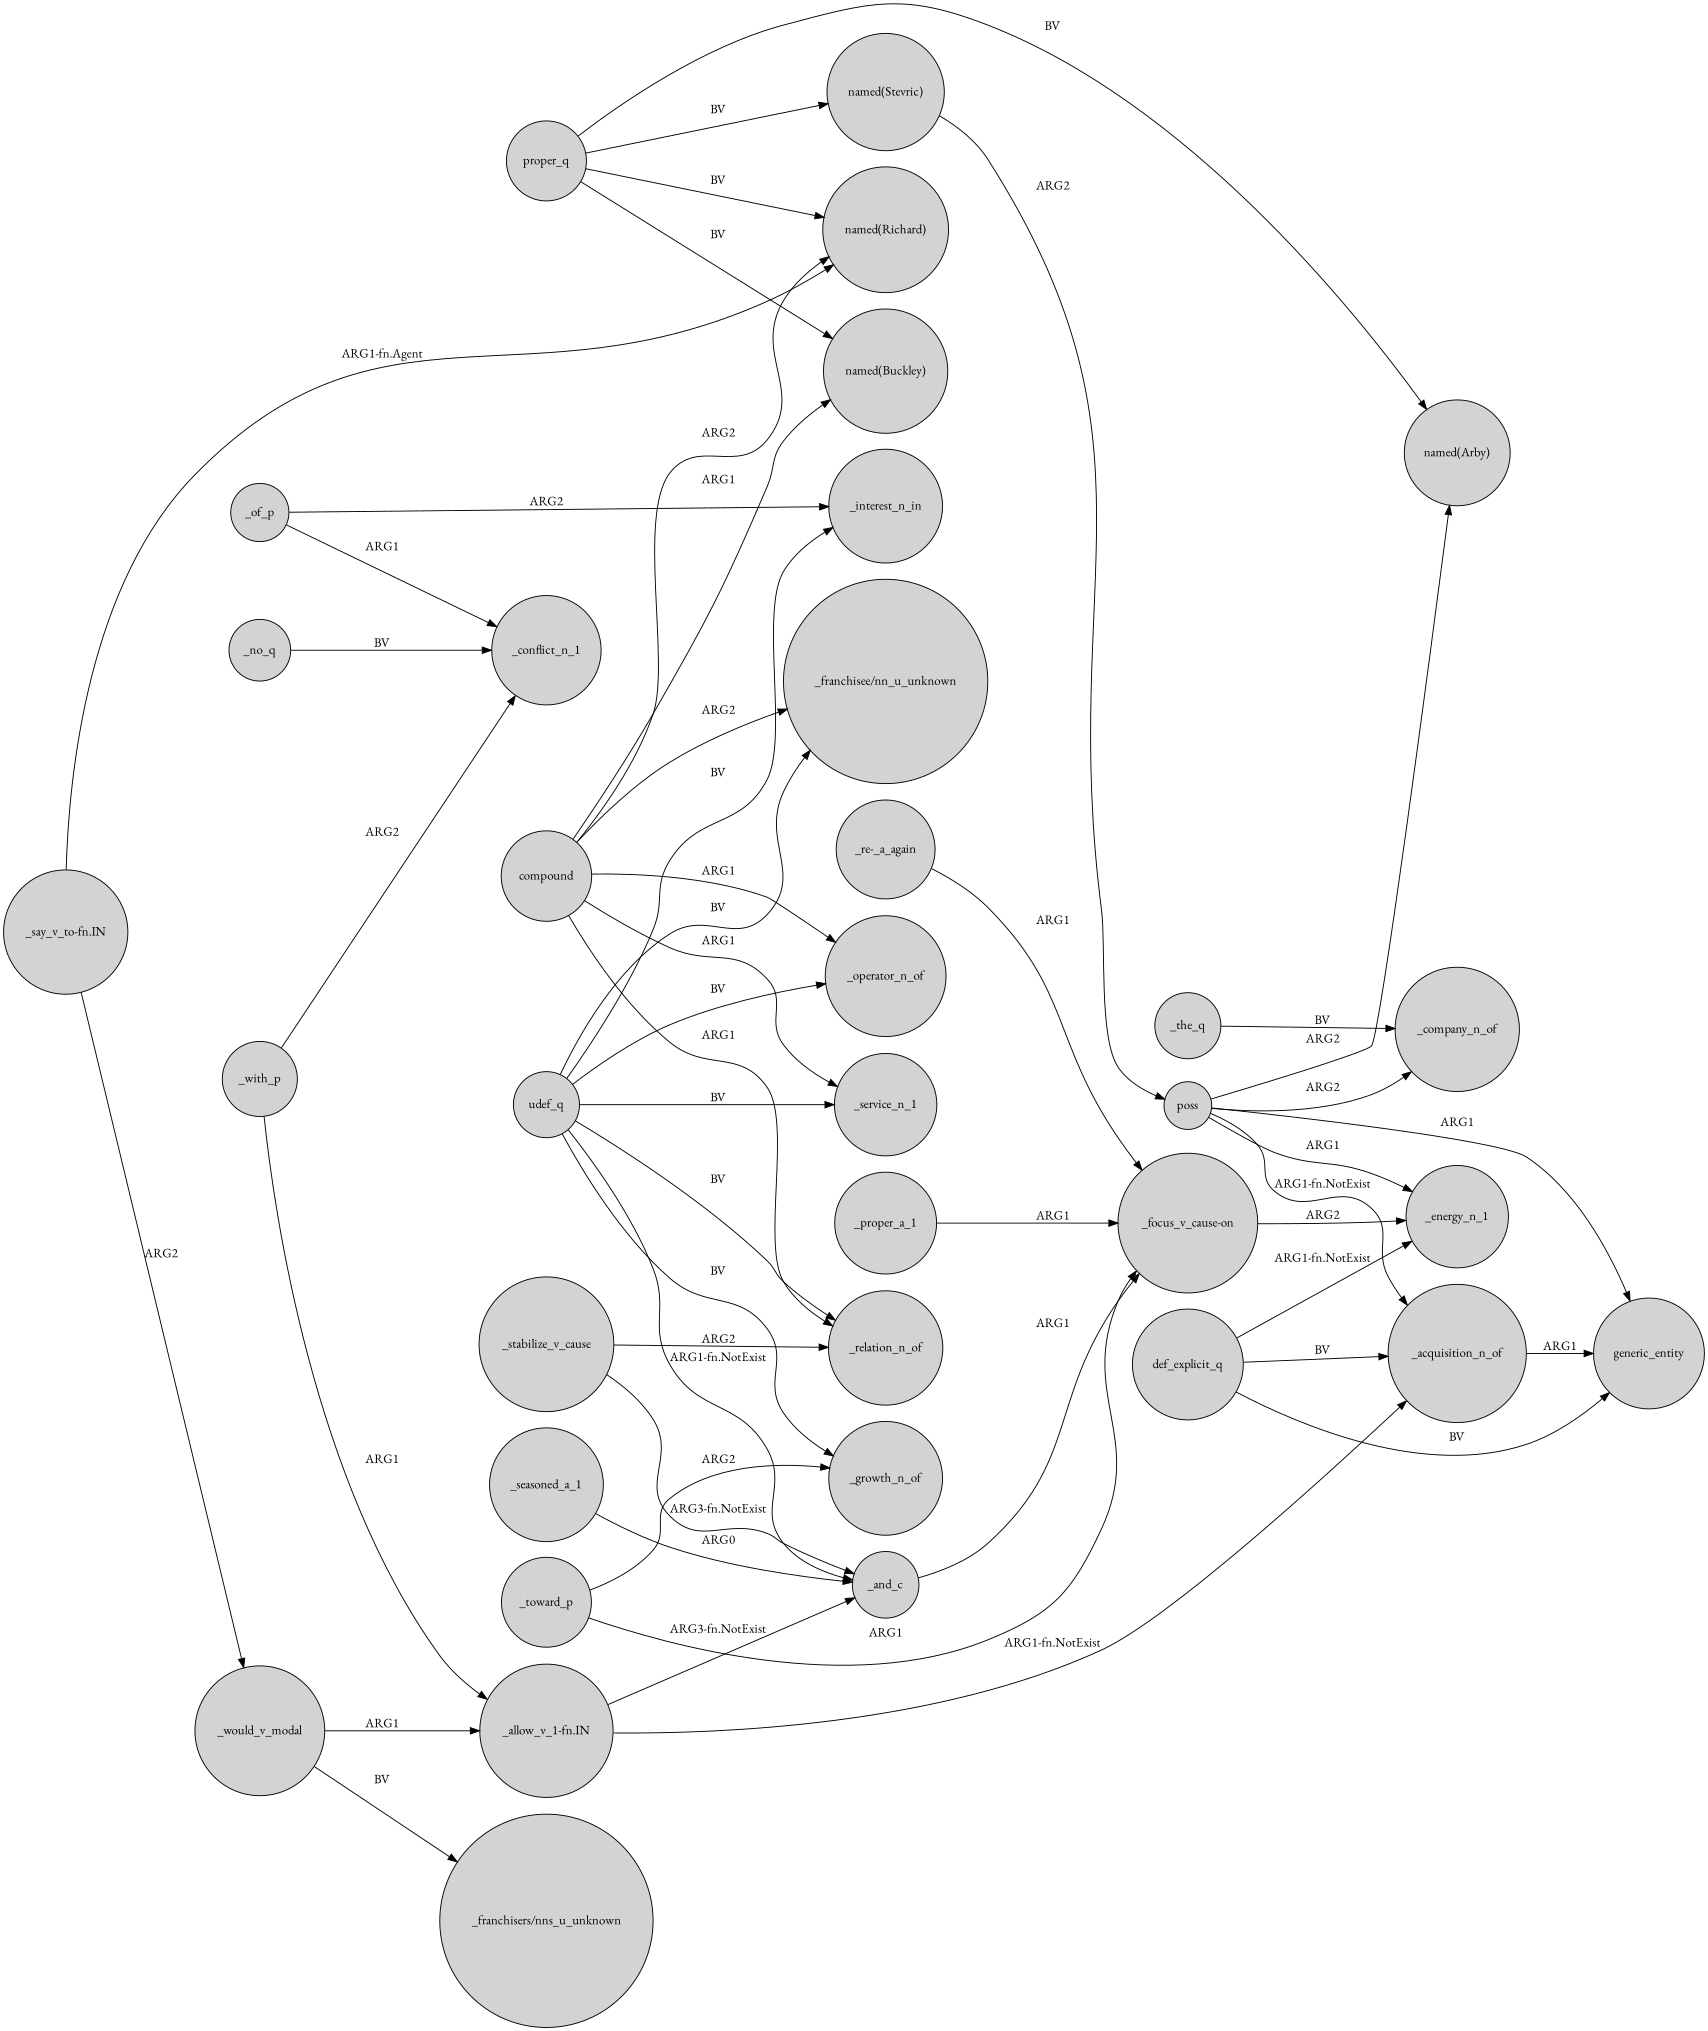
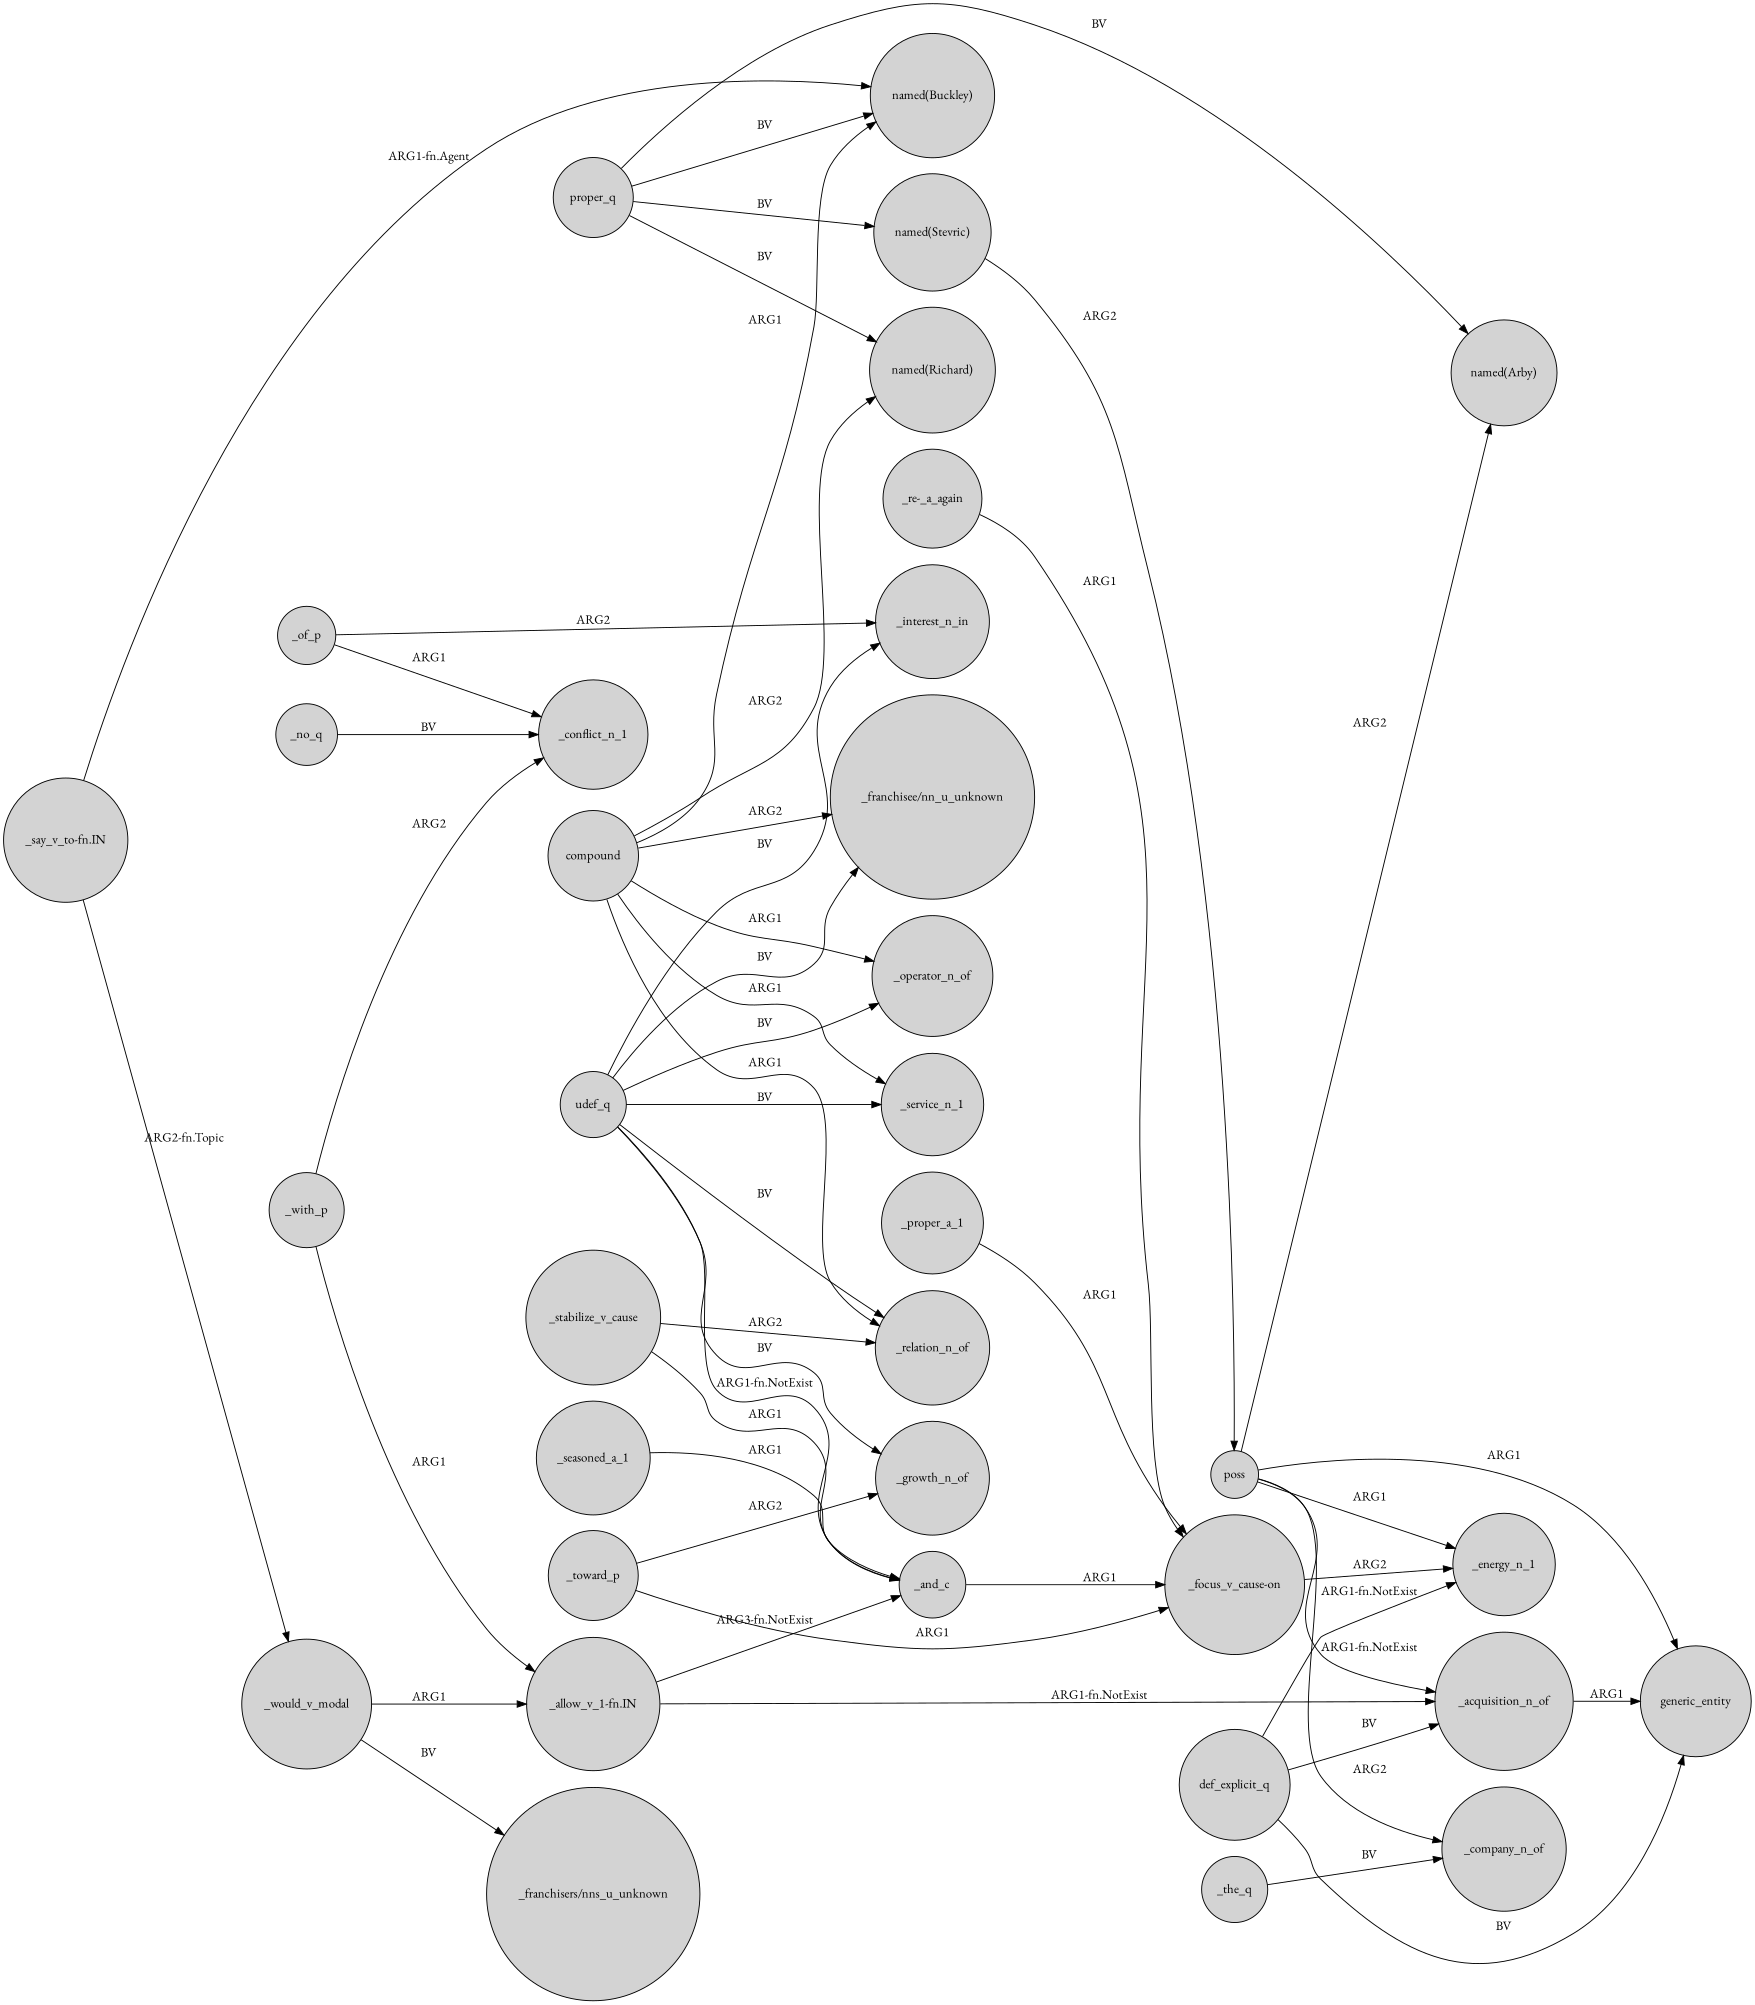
edge "_say_v_to-fn.IN" -> "named(Richard)": now "_say_v_to-fn.IN" -> "named(Buckley)"
edge "_say_v_to-fn.IN" -> "_would_v_modal": label "ARG2" -> "ARG2-fn.Topic"
edge "_stabilize_v_cause" -> "_and_c": label "ARG3-fn.NotExist" -> "ARG1"
edge "_seasoned_a_1" -> "_and_c": label "ARG0" -> "ARG1"
